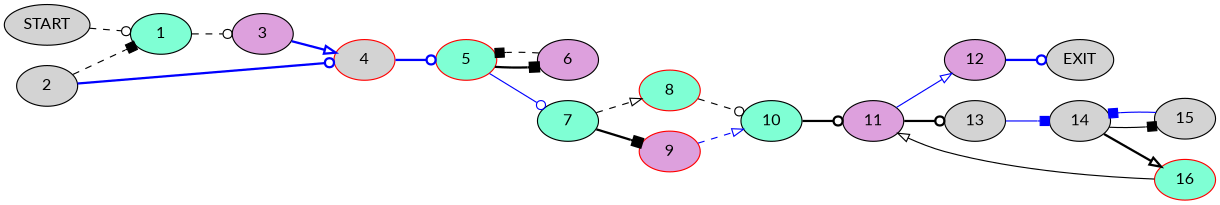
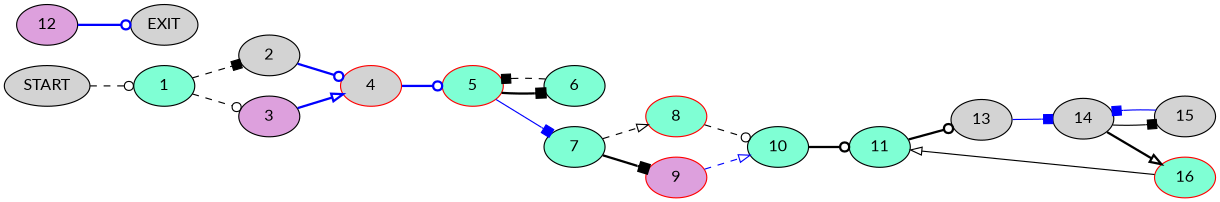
node "6": fillcolor plum -> aquamarine
edge "2" -> "1": reversed
edge "5" -> "7": arrowhead odot -> box
edge "11" -> "12": removed
node "11": fillcolor plum -> aquamarine
